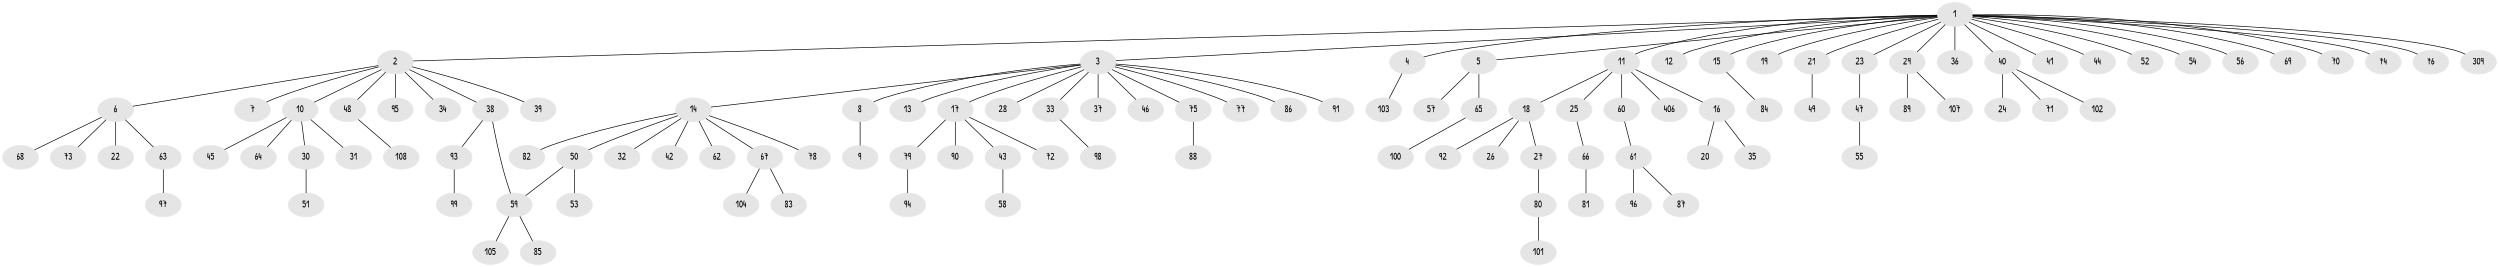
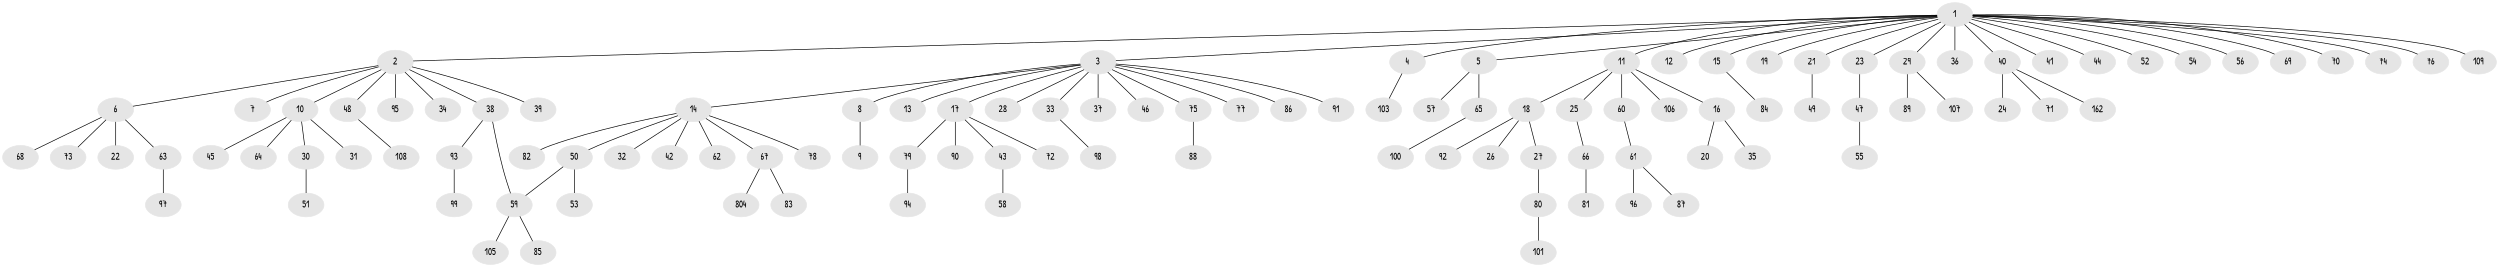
node "309": label "309" -> "109"
node "406": label "406" -> "106"
node "102": label "102" -> "162"
node "104": label "104" -> "804"
